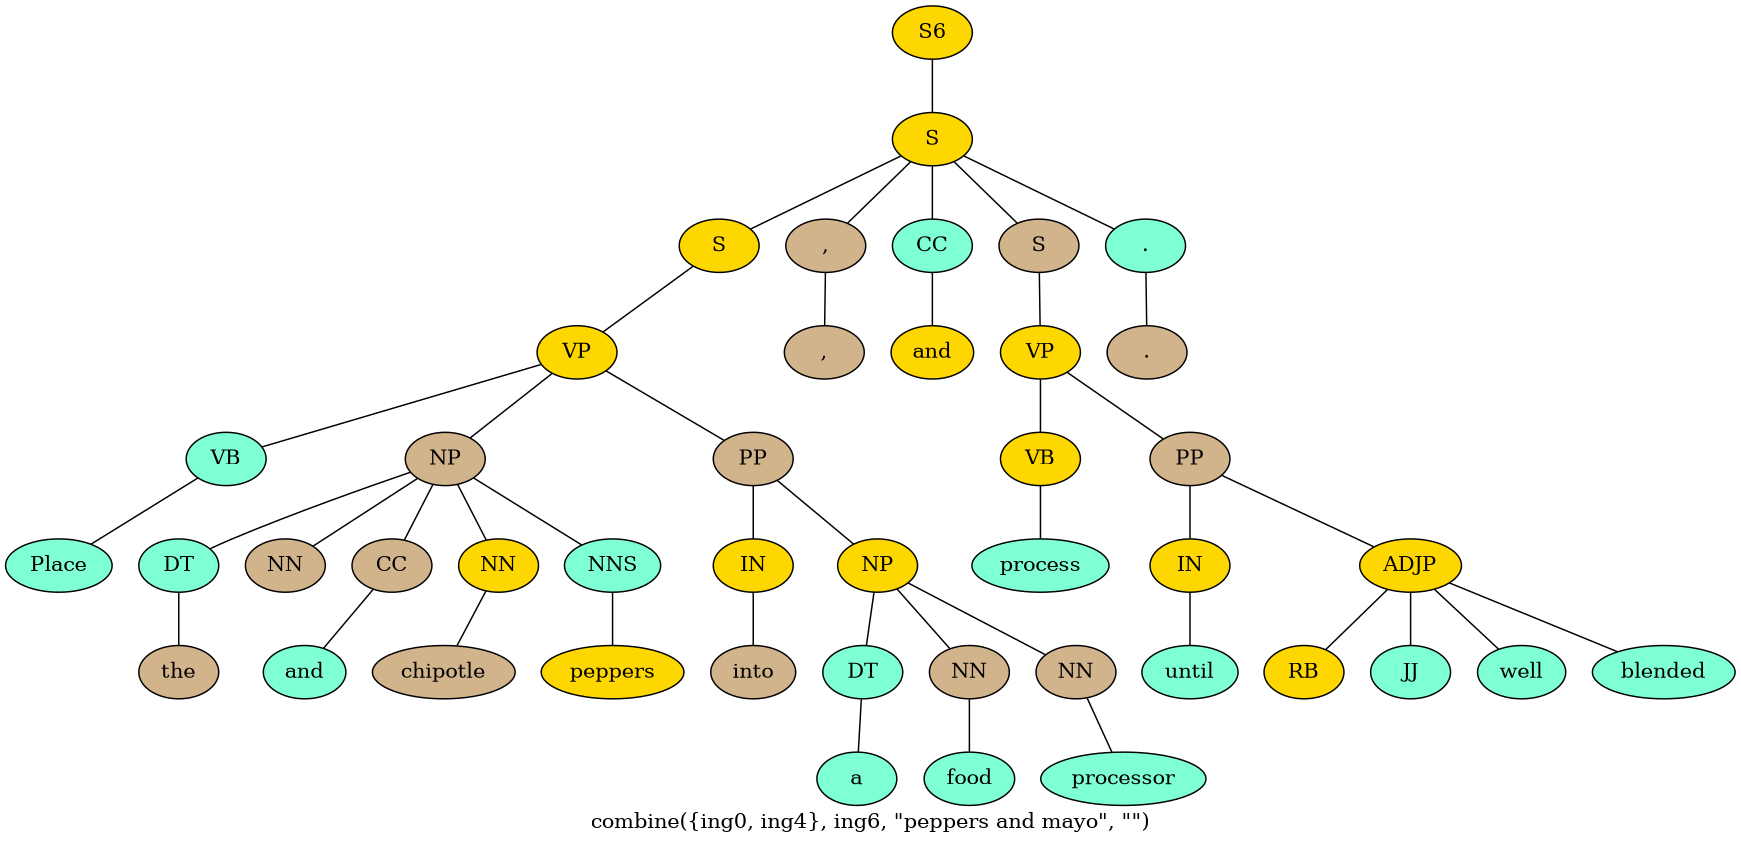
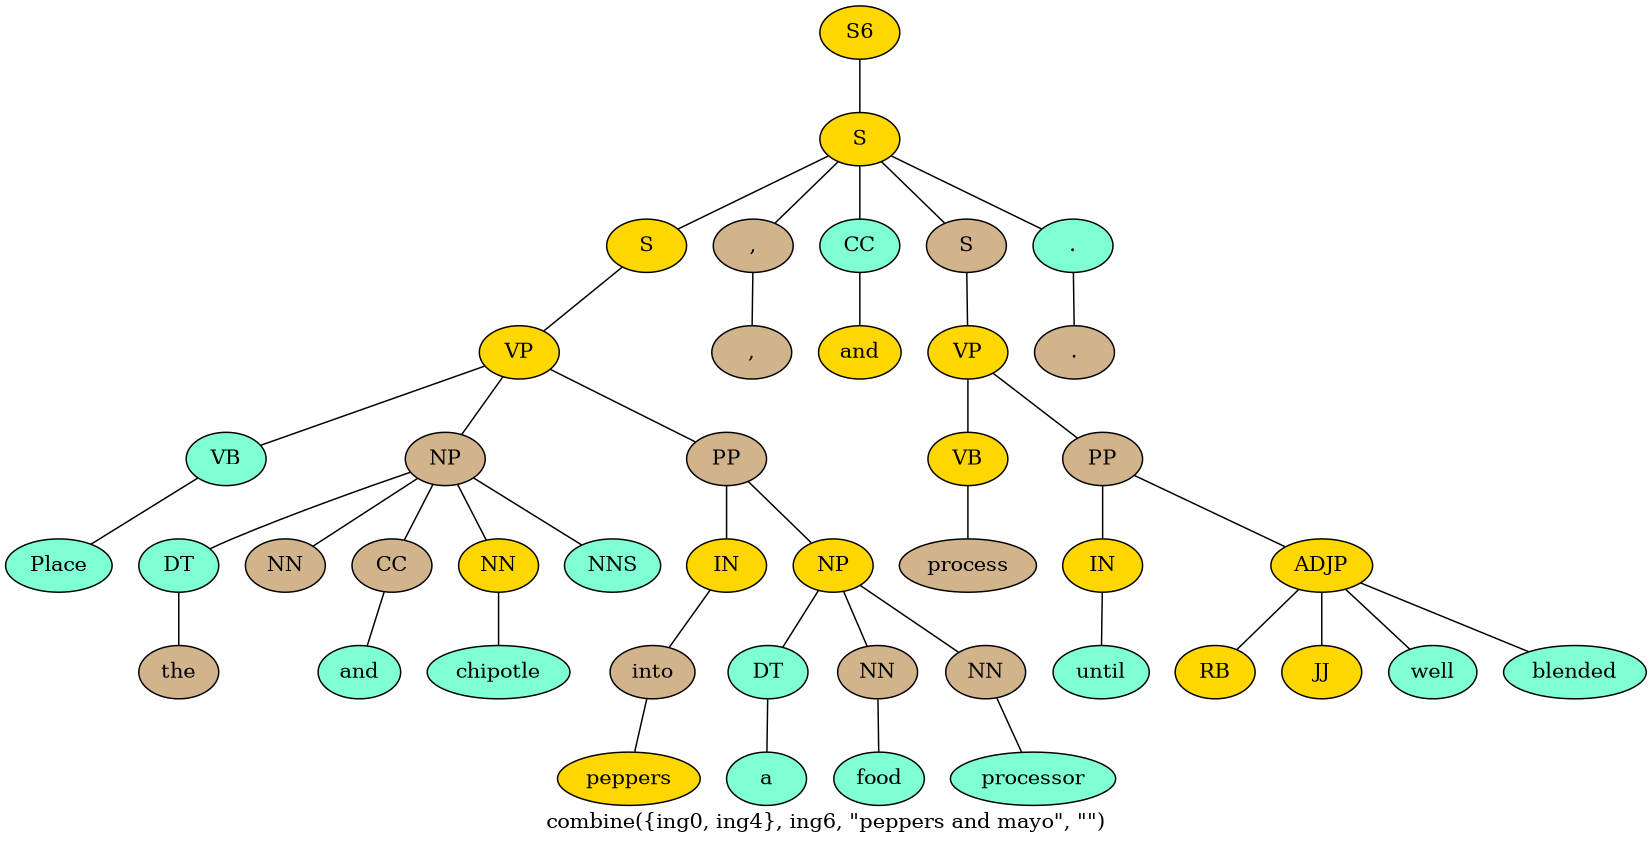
node "process": fillcolor aquamarine -> tan
edge "NNS" -- "peppers": now "into" -- "peppers"
node "chipotle": fillcolor tan -> aquamarine
node "JJ": fillcolor aquamarine -> gold
